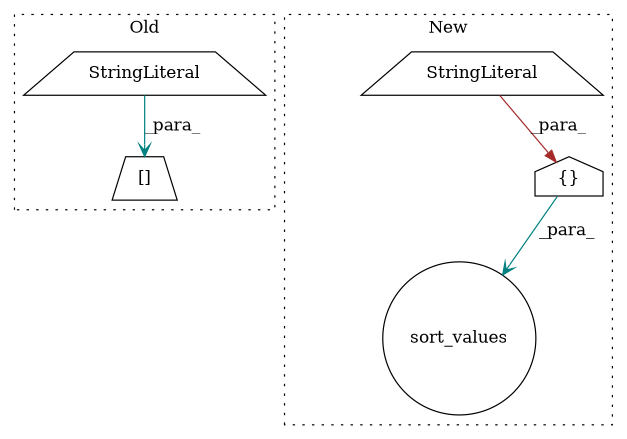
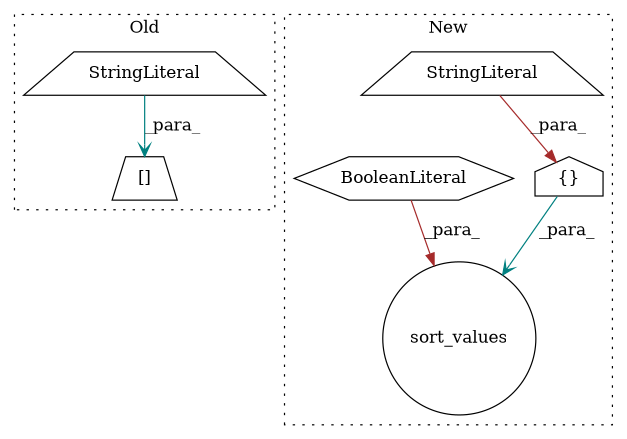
node "BooleanLiteral": added
